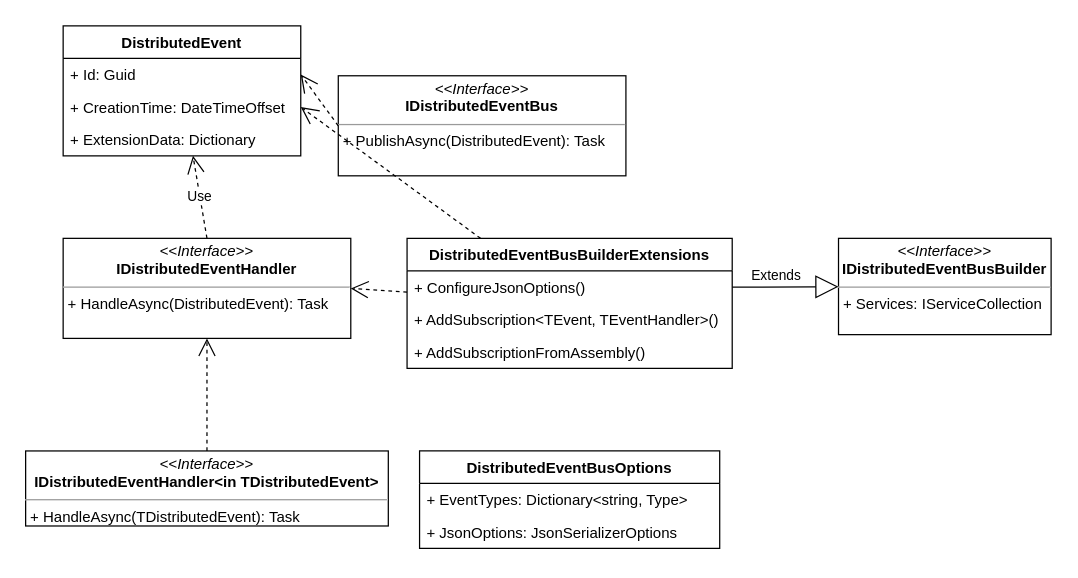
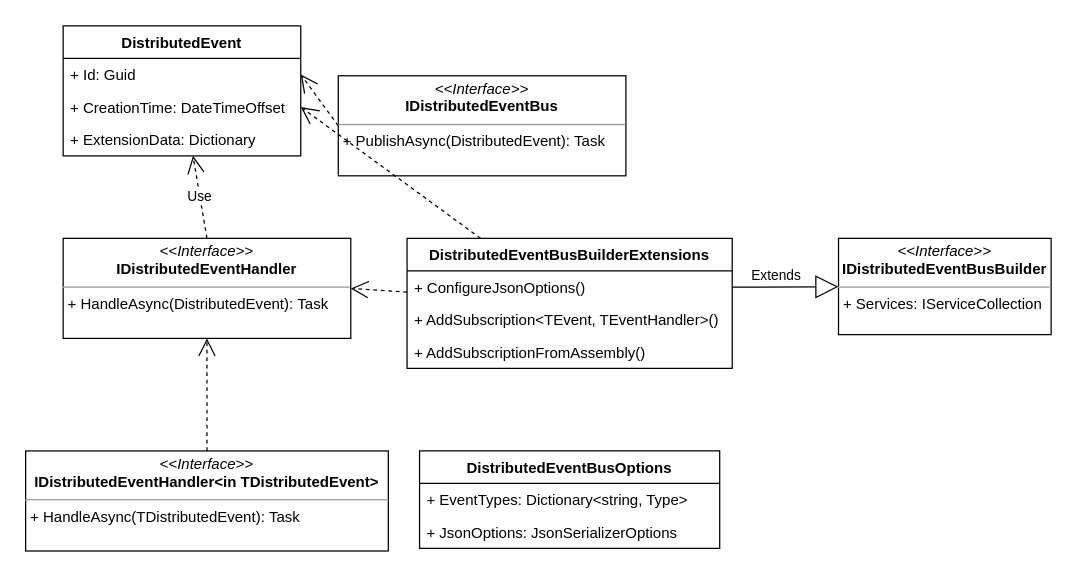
node "<<Interface>> IDistributedEventHandler<in TDistributedEvent> + HandleAsync(TDistributedEvent): Task": size 363x75 -> 363x100
